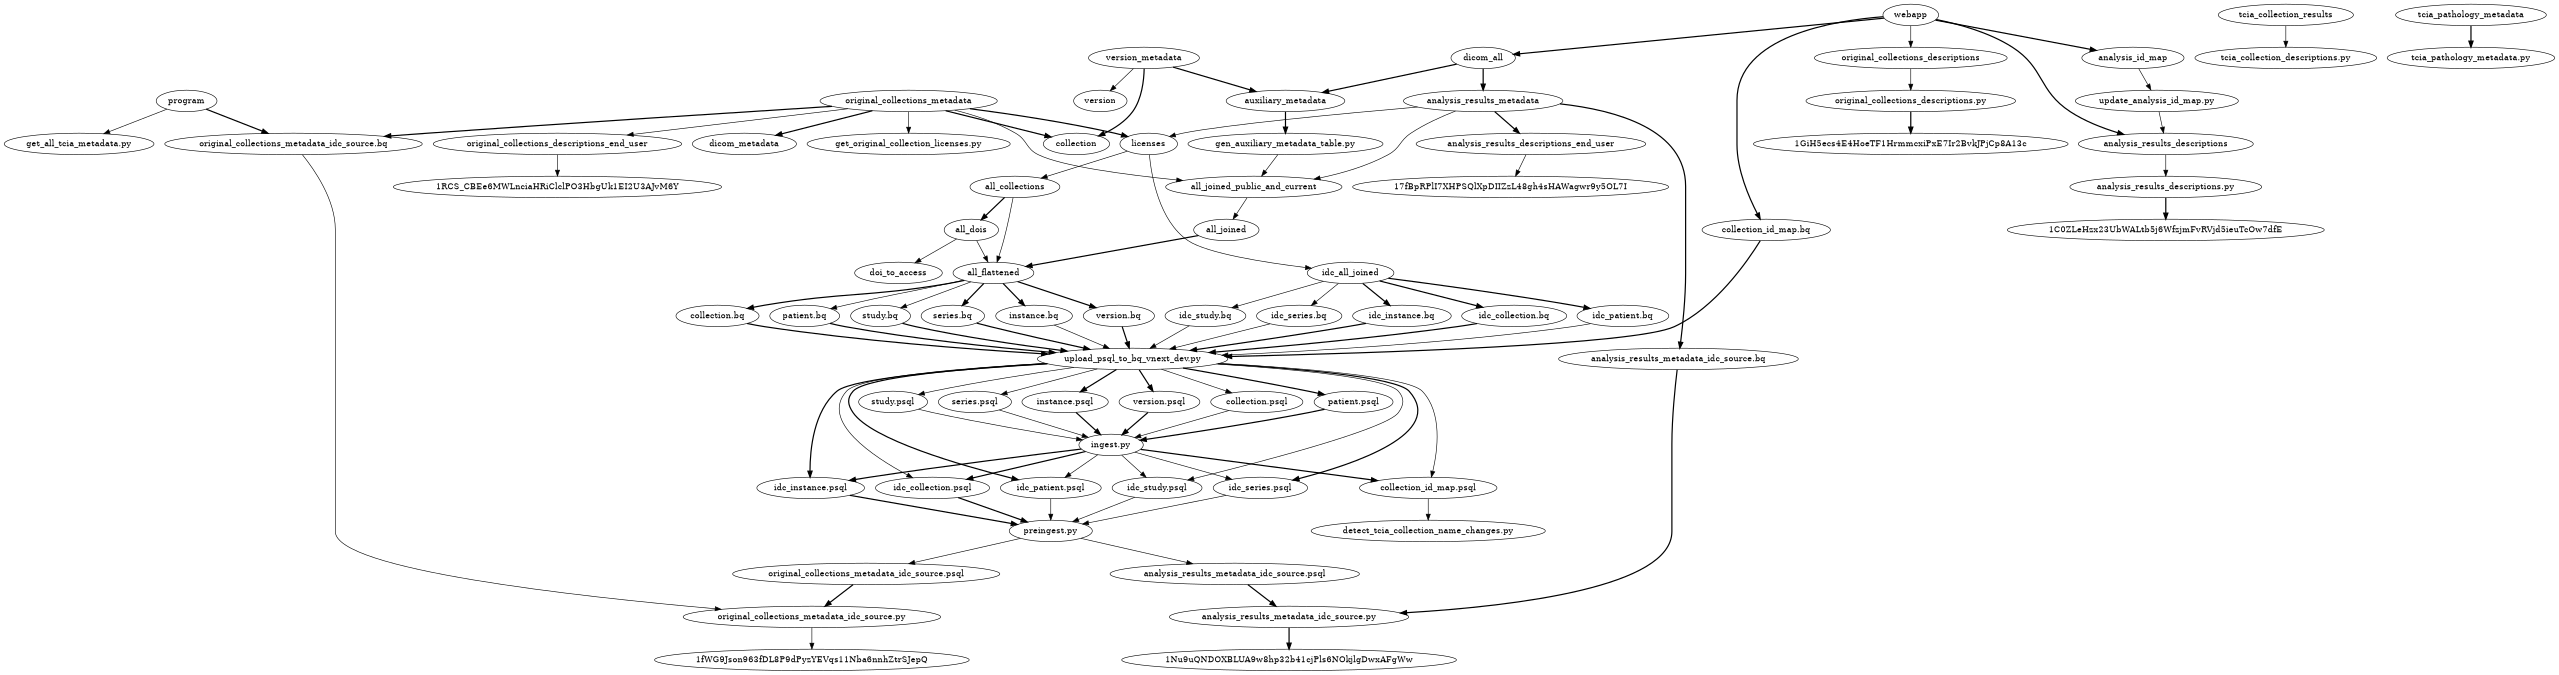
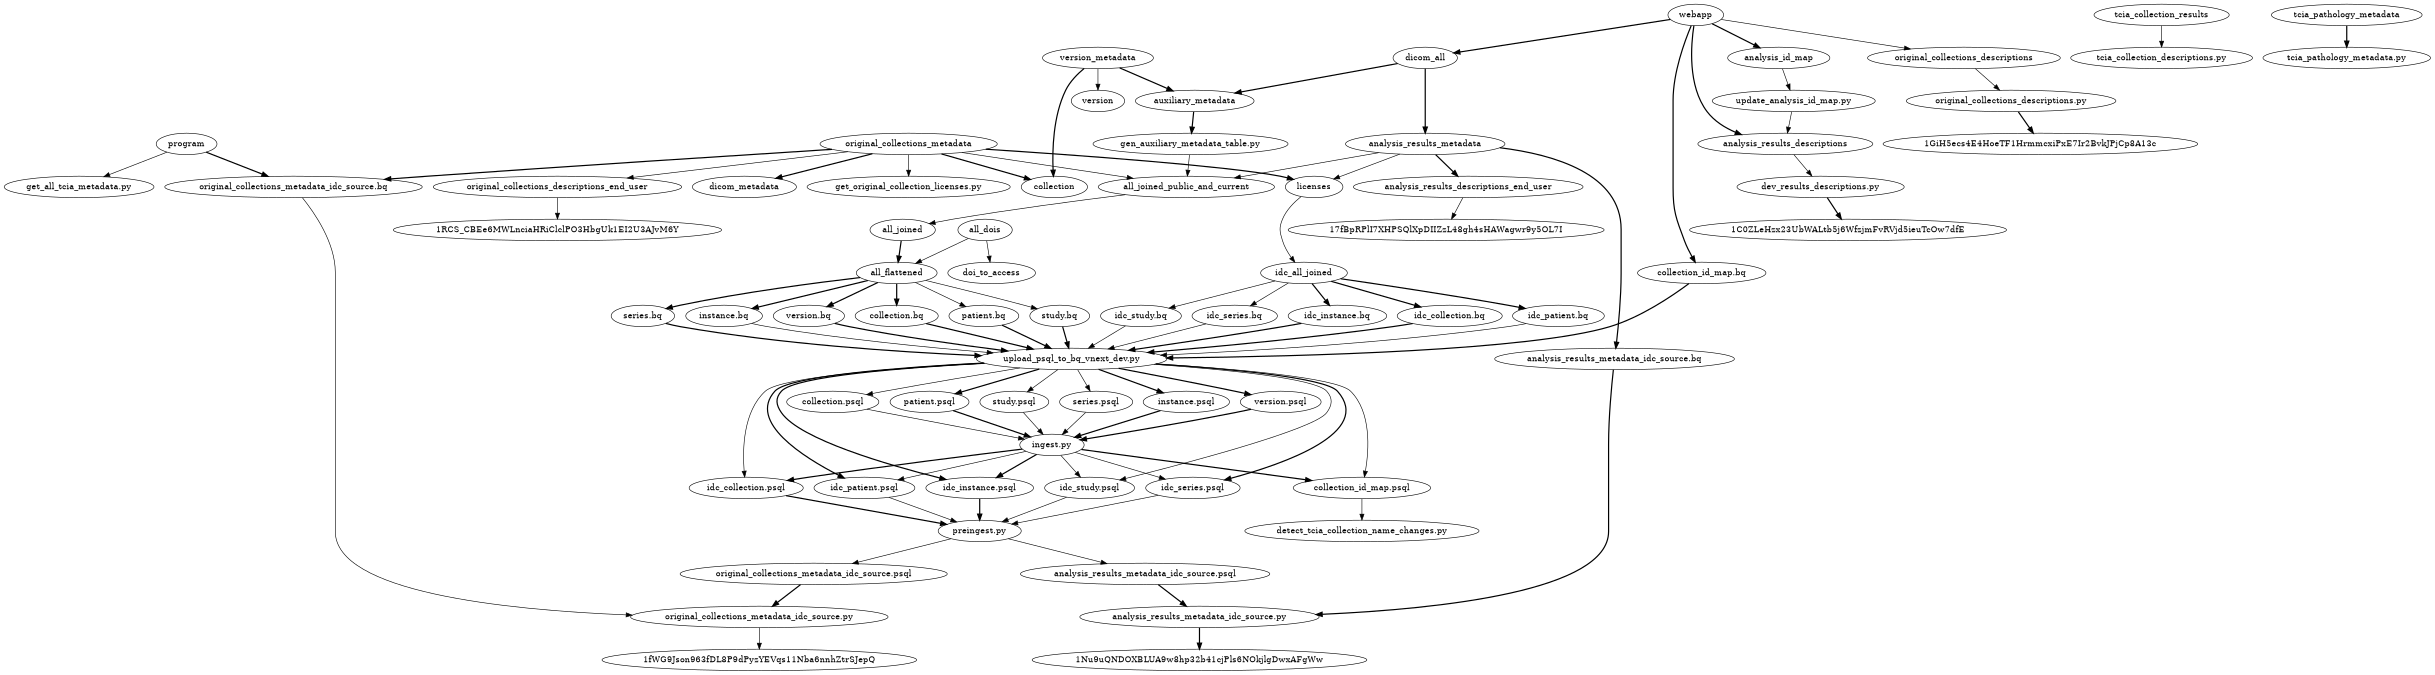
node "all_collections": removed
node "analysis_results_descriptions.py": label "analysis_results_descriptions.py" -> "dev_results_descriptions.py"
